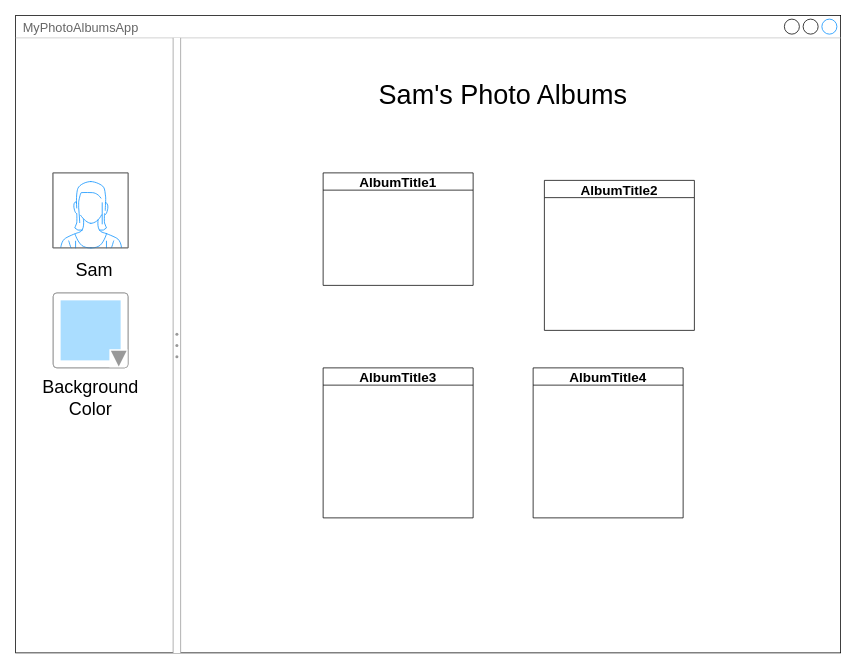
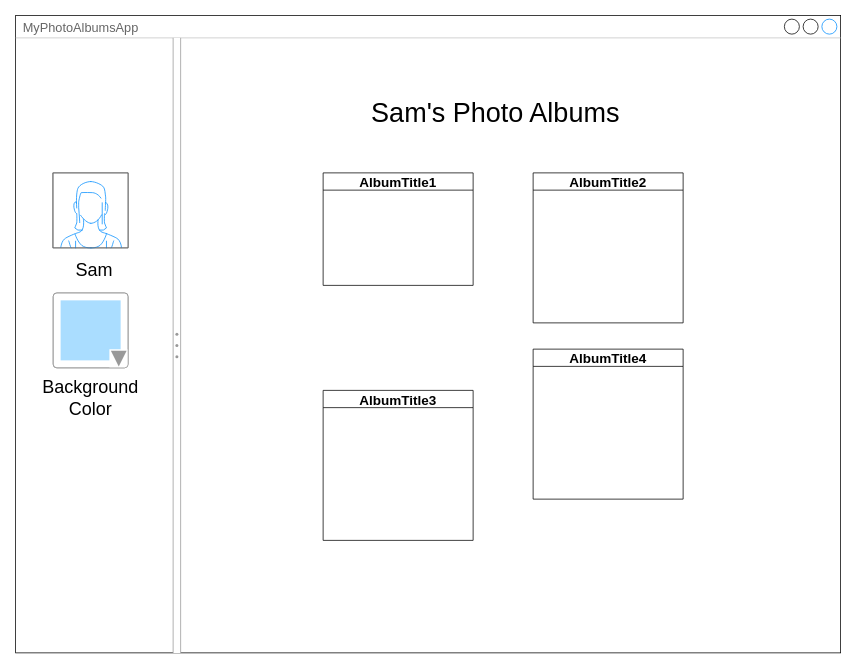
node "Sam's Photo Albums": moved (503, 94) -> (495, 113)
node "AlbumTitle2": moved (619, 255) -> (608, 248)
node "AlbumTitle3": moved (398, 443) -> (398, 465)
node "AlbumTitle4": moved (608, 443) -> (608, 424)
